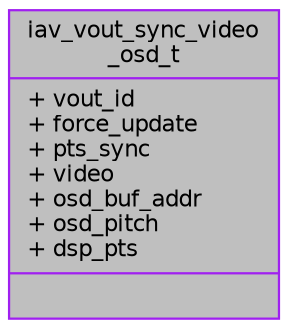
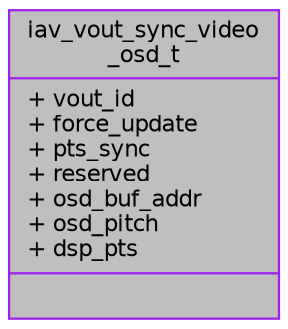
node "iav_vout_sync_video": text "+ video" -> "+ reserved"
